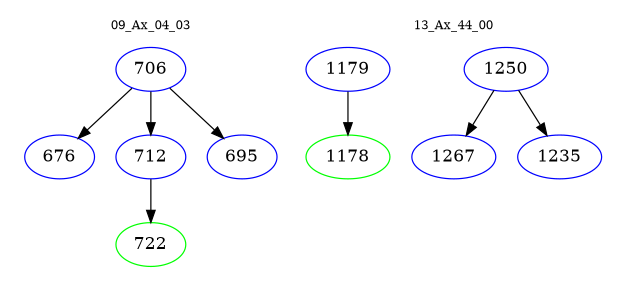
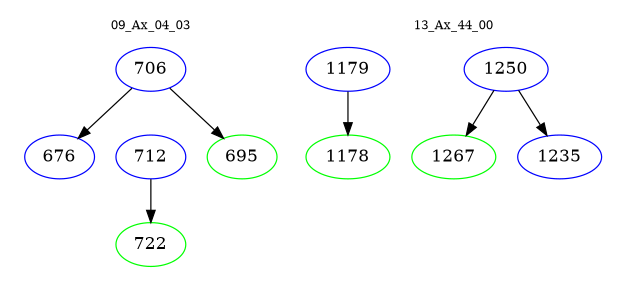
edge "706" -> "712": removed
node "695": color blue -> green
node "1267": color blue -> green
